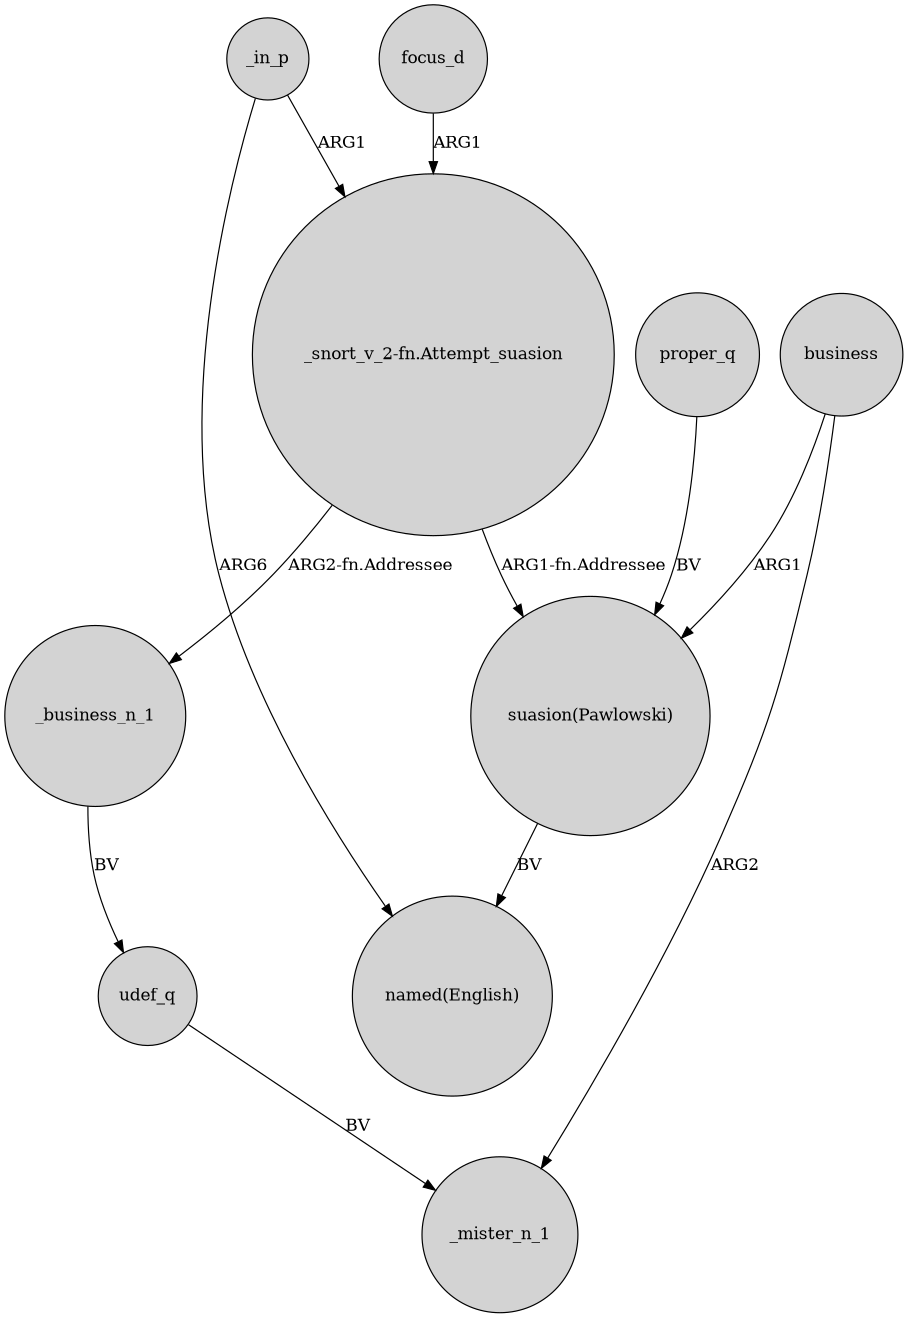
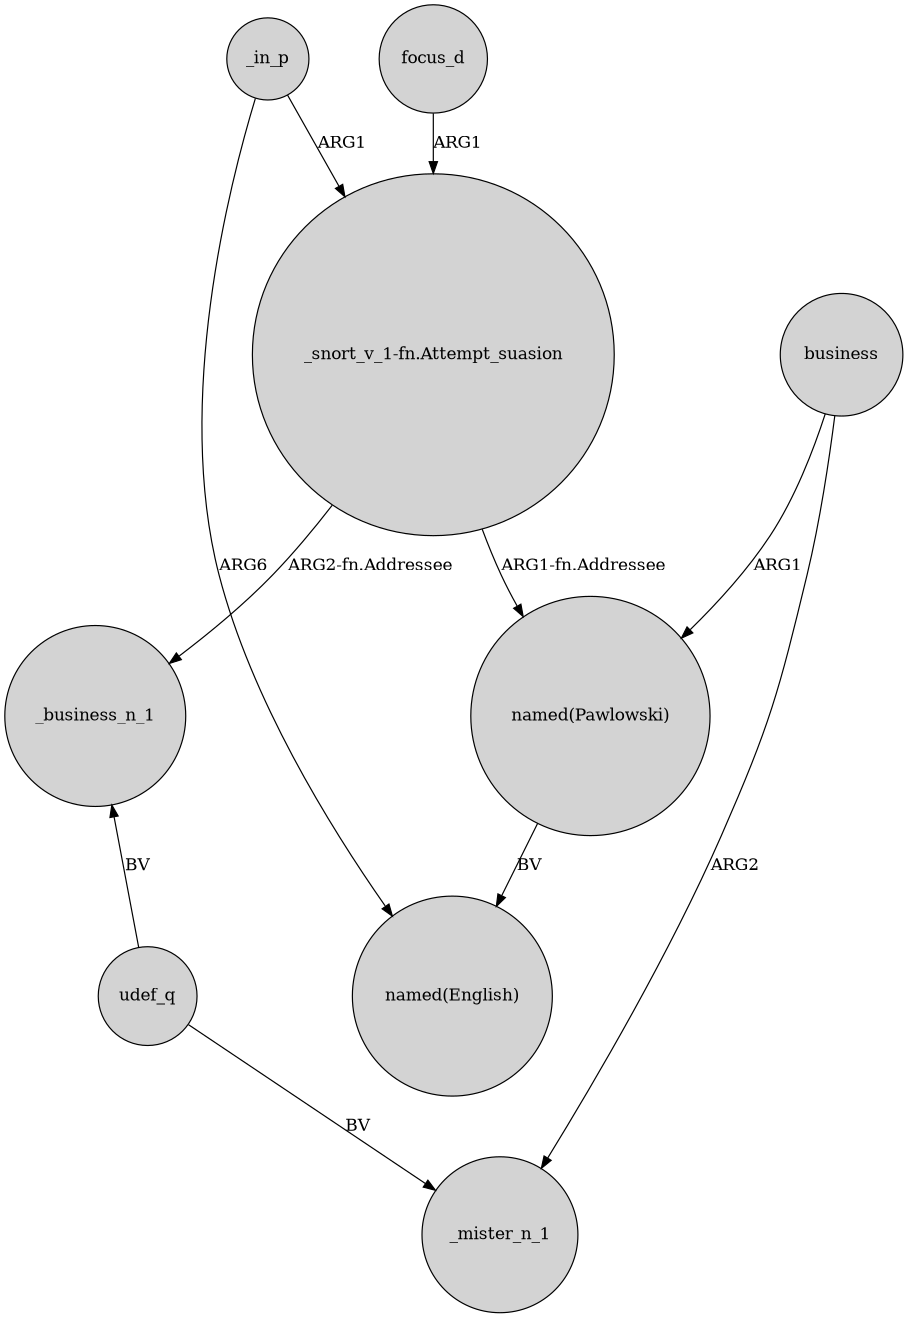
node "_snort_v_2-fn.Attempt_suasion": label "_snort_v_2-fn.Attempt_suasion" -> "_snort_v_1-fn.Attempt_suasion"
node "proper_q": removed
node "suasion(Pawlowski)": label "suasion(Pawlowski)" -> "named(Pawlowski)"
edge "_business_n_1" -> "udef_q": reversed
